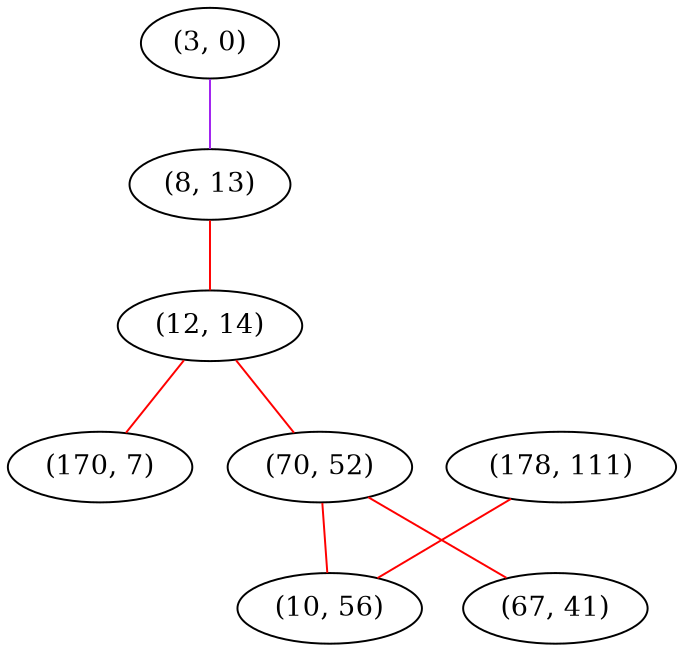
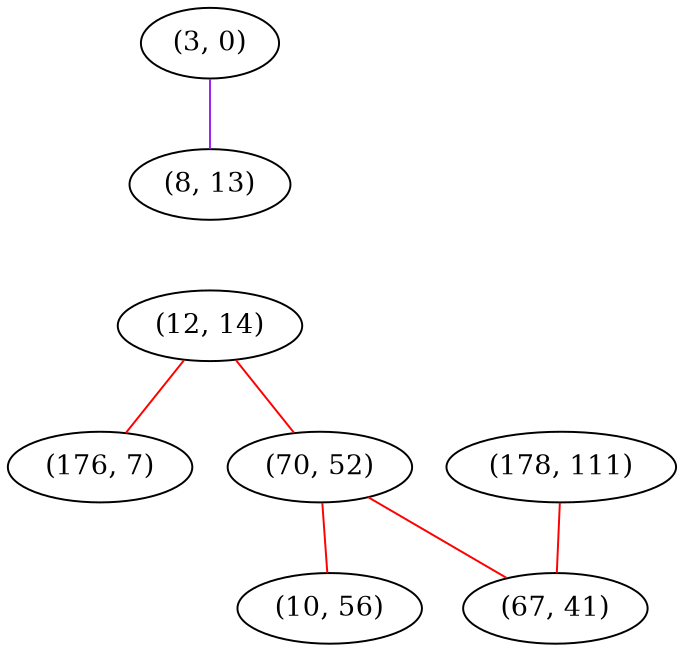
edge "(8, 13)" -- "(12, 14)": removed
node "(170, 7)": label "(170, 7)" -> "(176, 7)"
edge "(178, 111)" -- "(10, 56)": now "(178, 111)" -- "(67, 41)"
